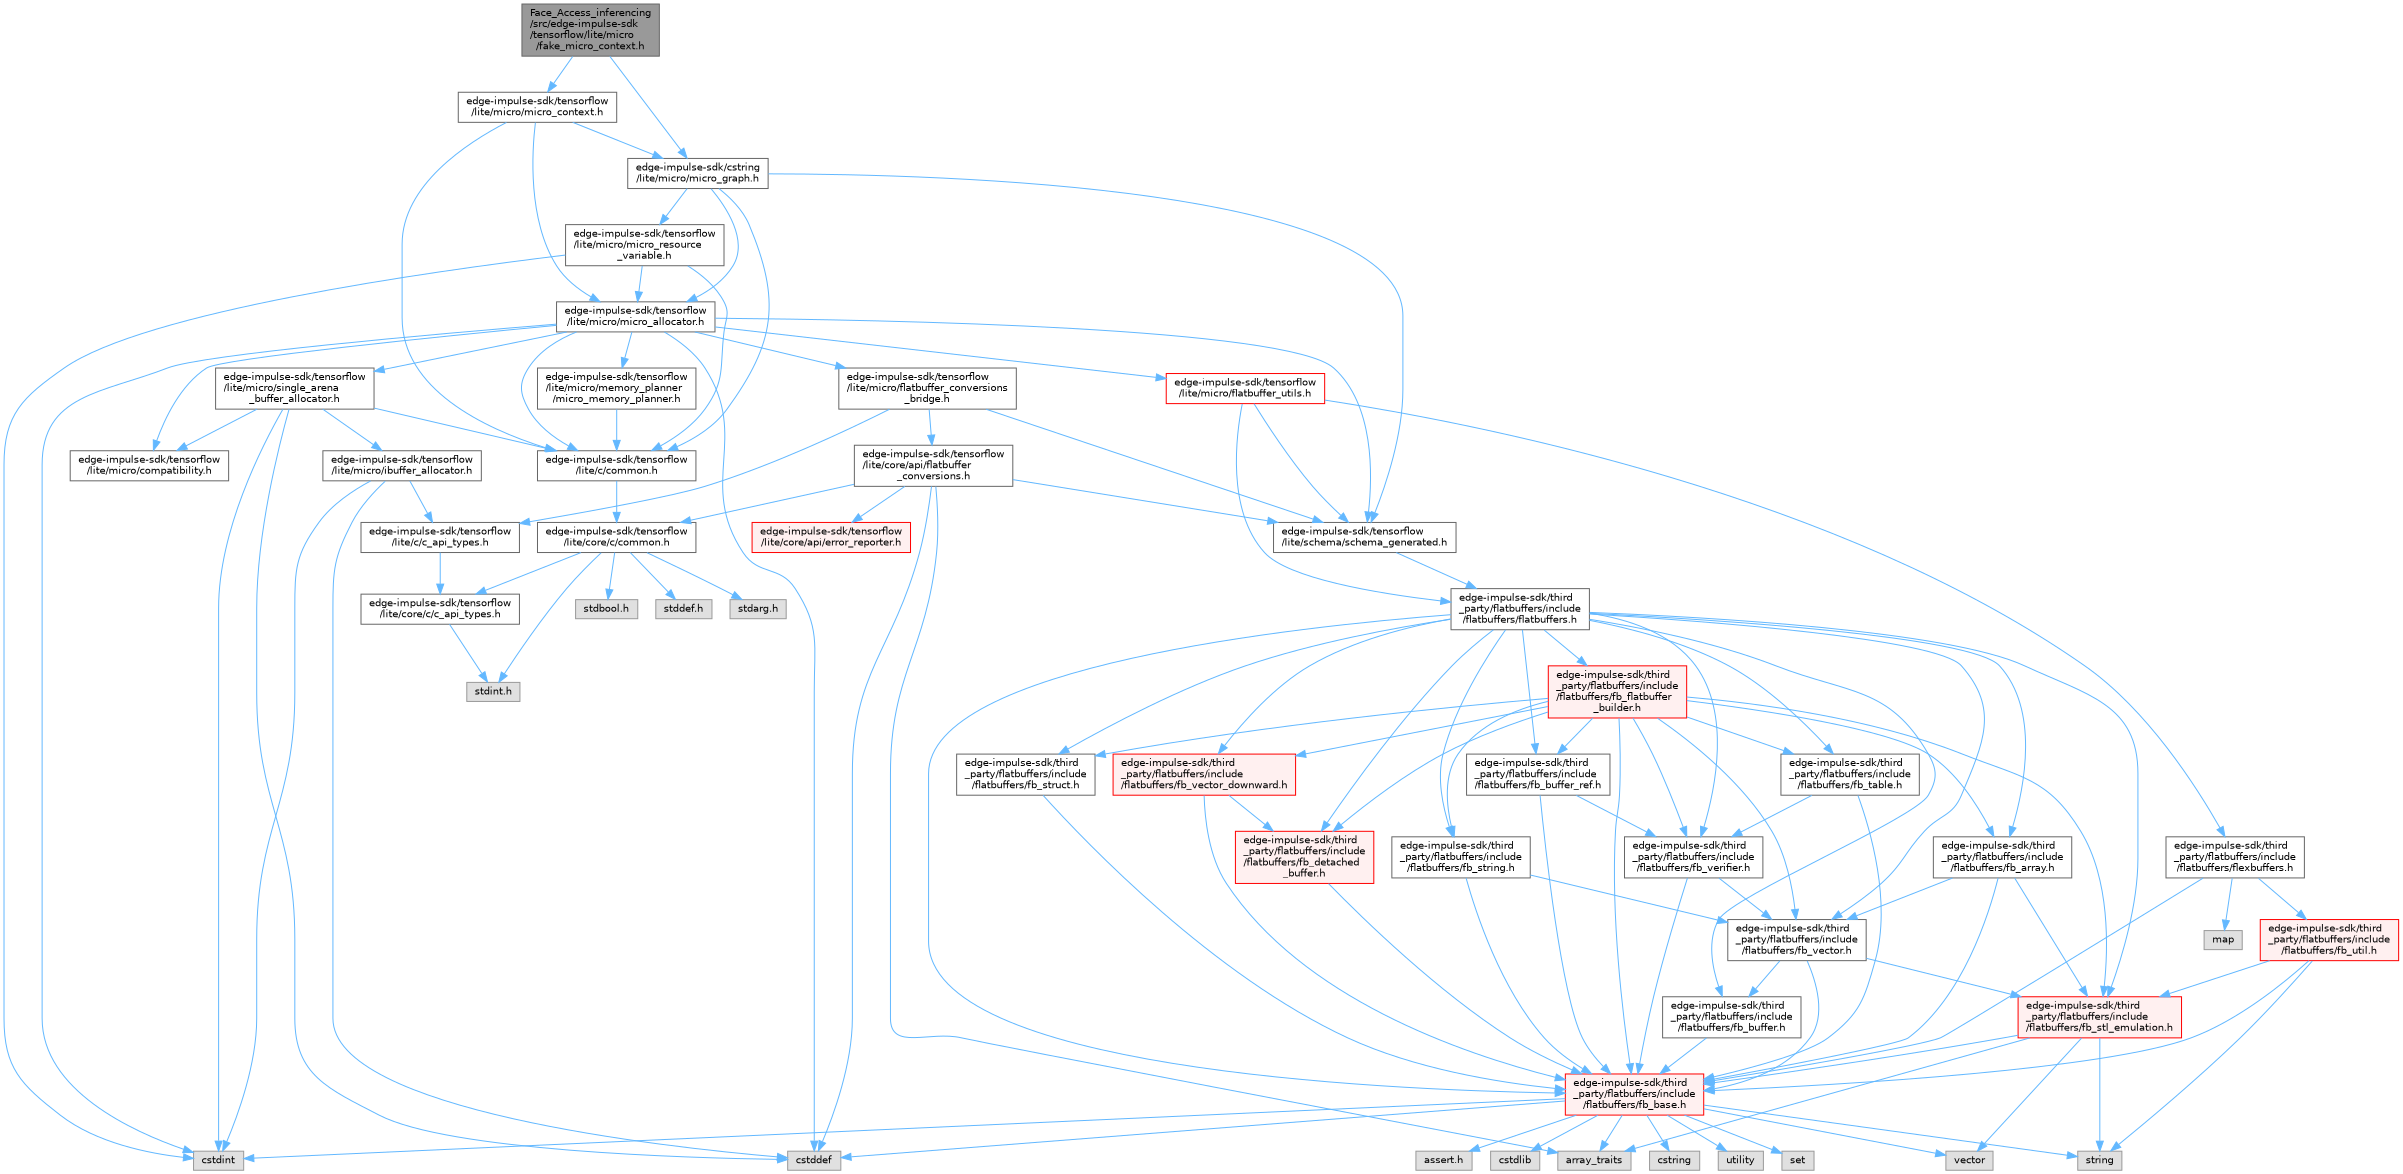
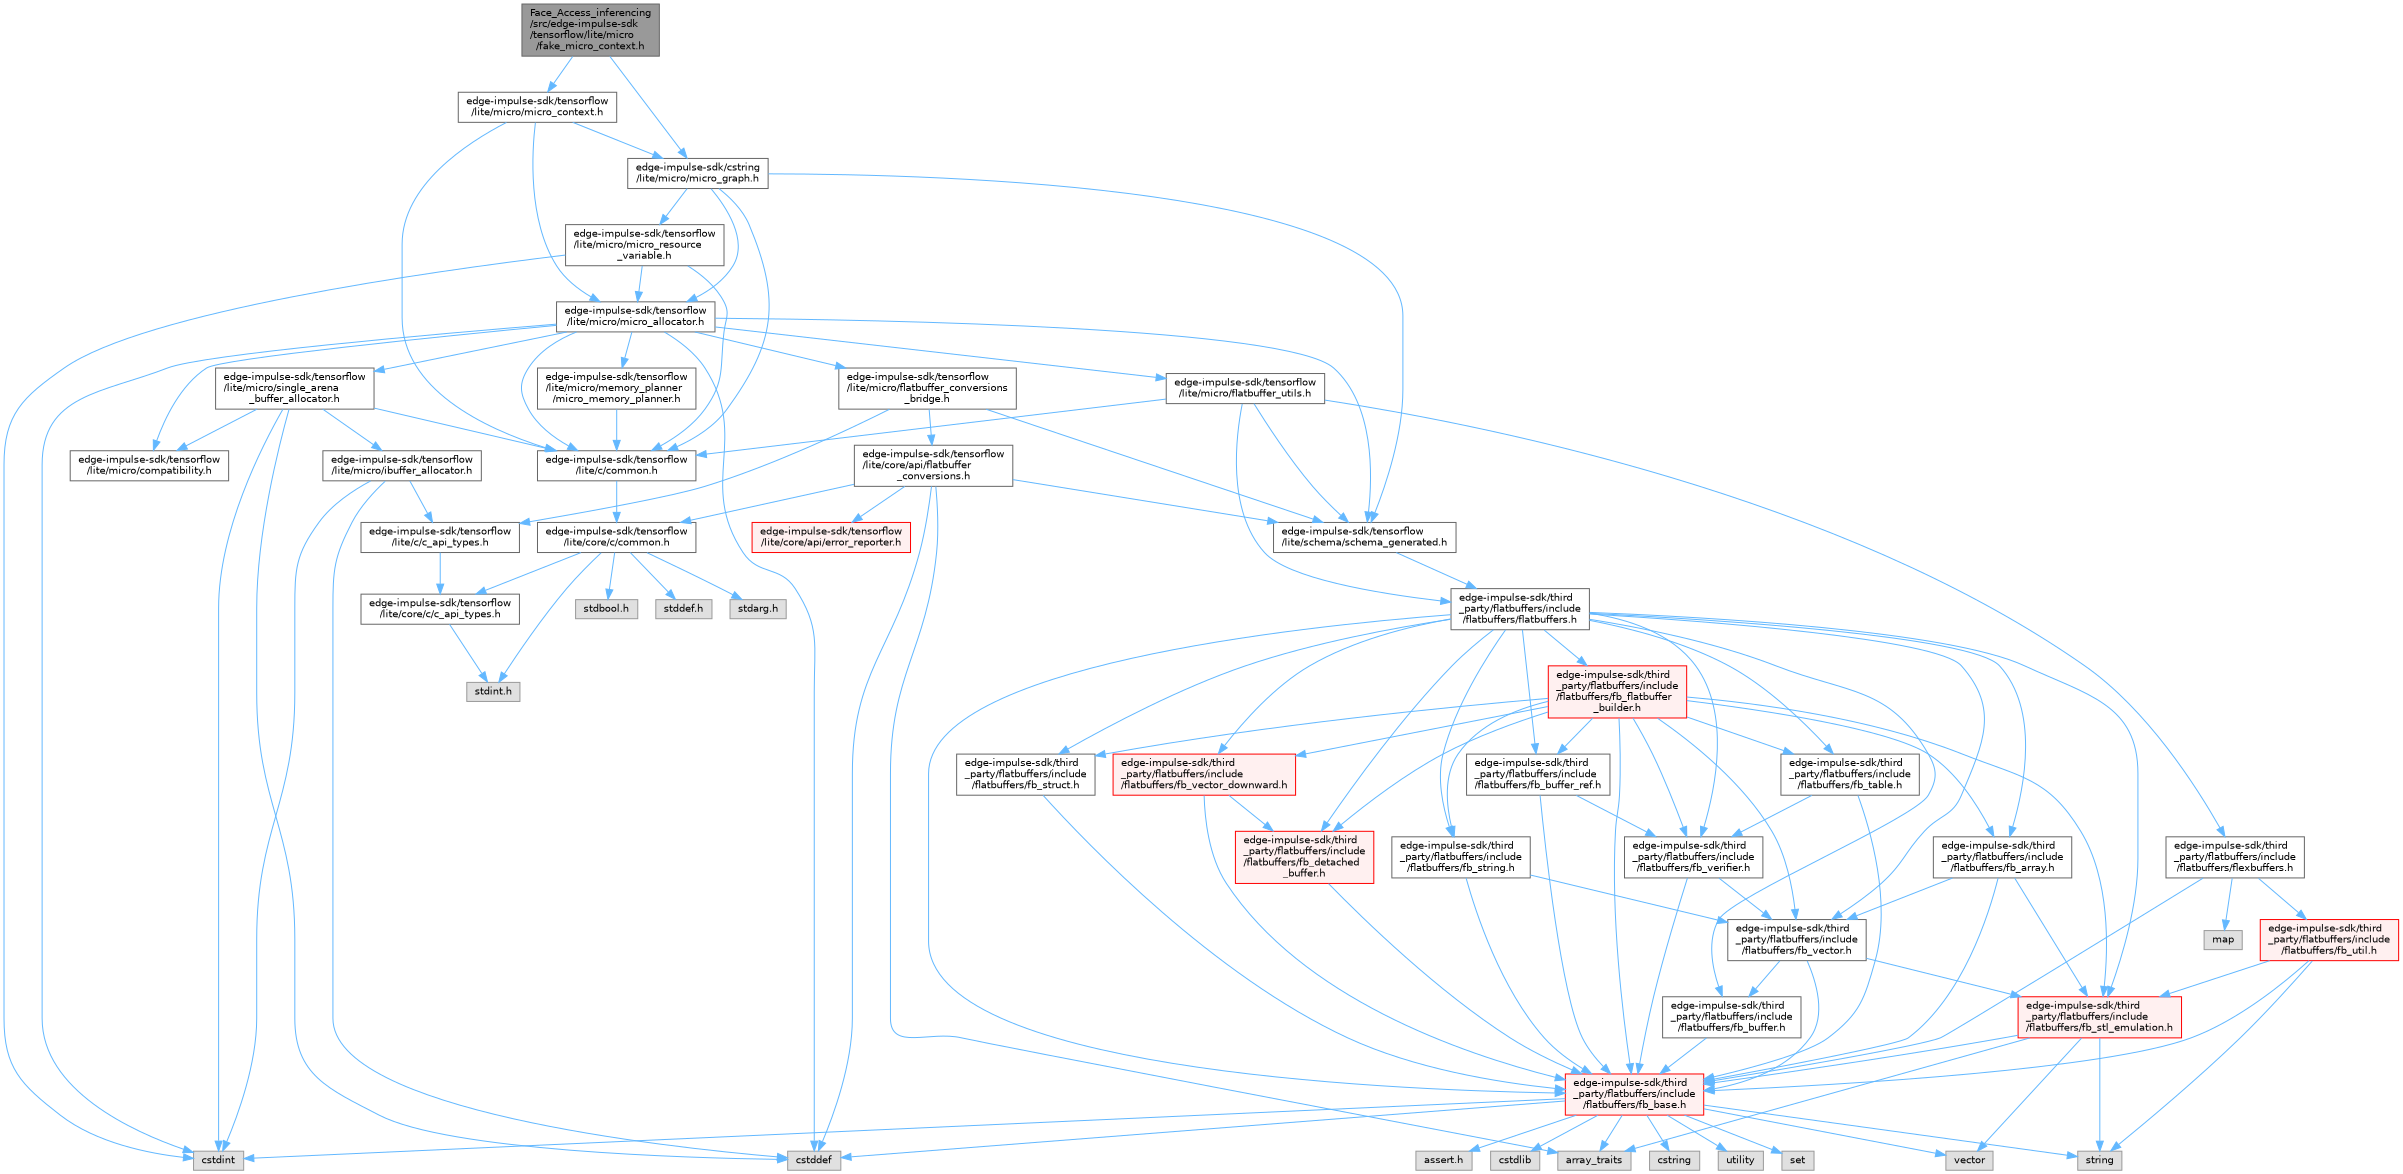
node "edge-impulse-sdk/tensorflow /lite/micro/flatbuffer_utils.h": color red -> grey40
edge "edge-impulse-sdk/tensorflow /lite/micro/flatbuffer_utils.h" -> "edge-impulse-sdk/tensorflow /lite/c/common.h": added
